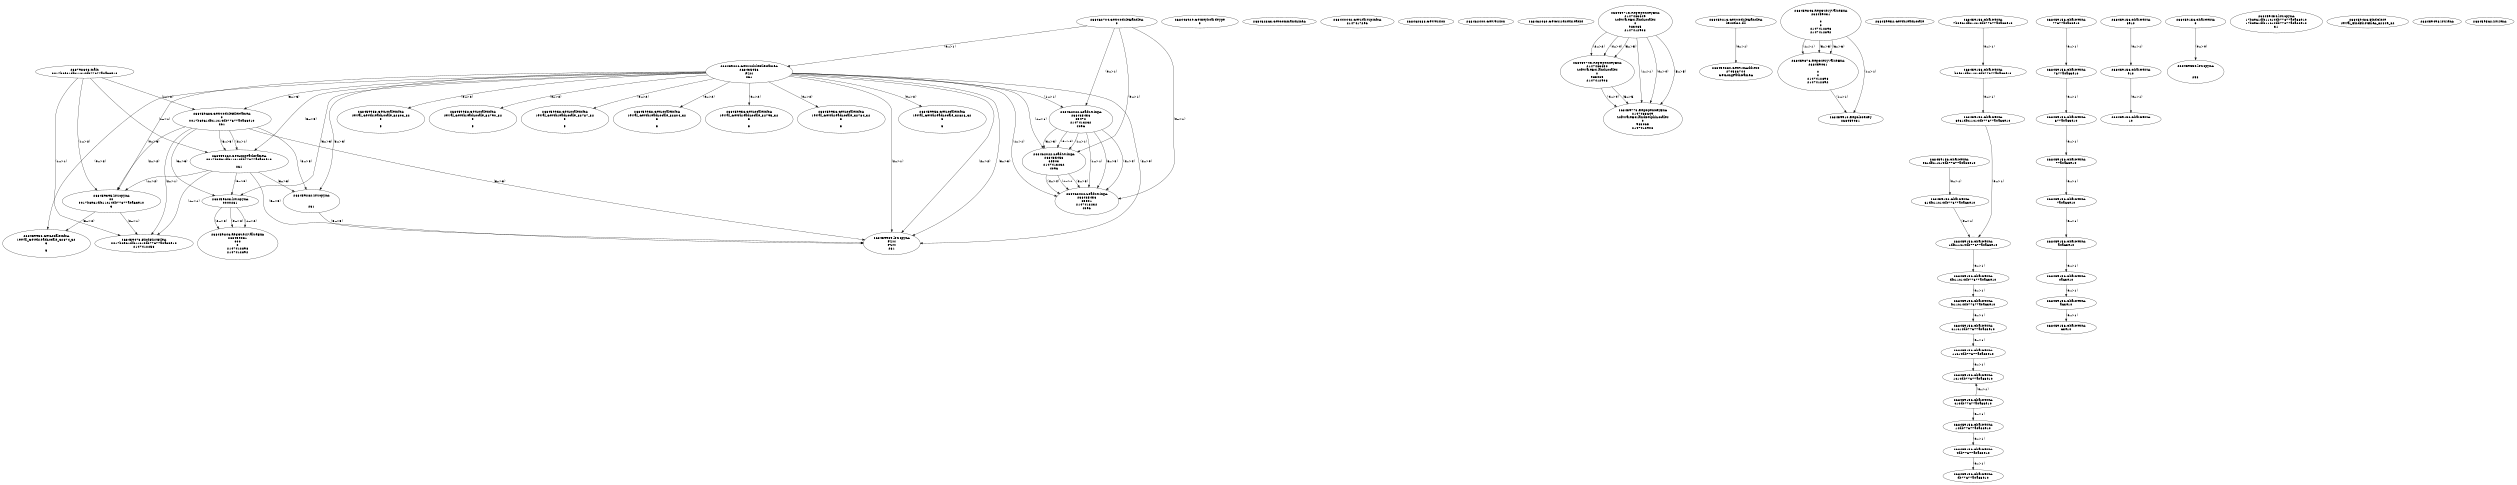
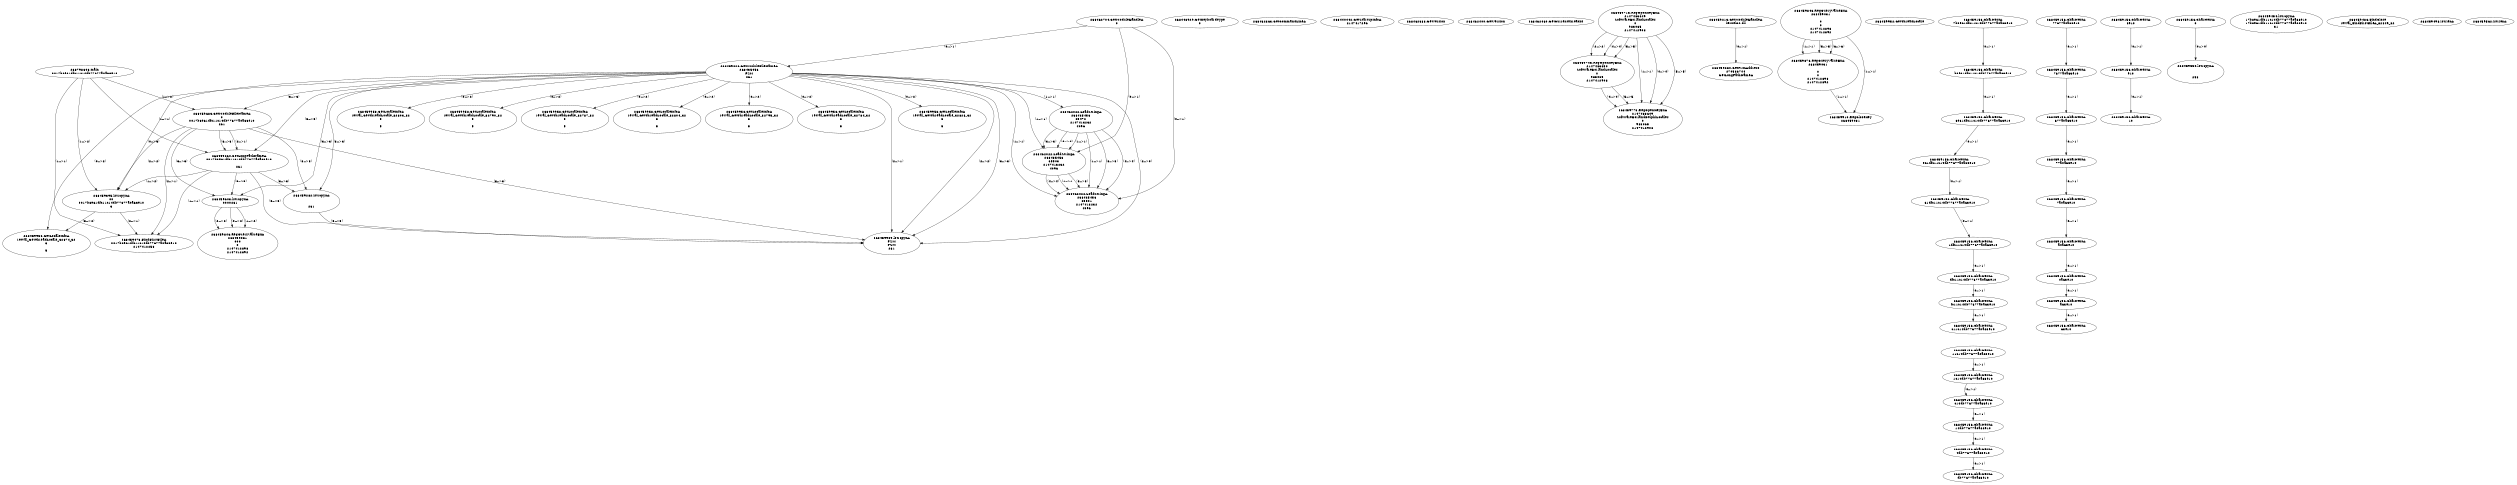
edge "268462704.GetModuleHandleA 0" -> "268462022.LoadStringA 268435456 65472 2147413232 4096": removed, label "(0-->1)"
edge "268459156.CharNextA 8e61dfc11c14db77677a0a63e10" -> "268459156.CharNextA 1dfc11c14db77677a0a63e10": now "268459156.CharNextA 8e61dfc11c14db77677a0a63e10" -> "268459156.CharNextA e61dfc11c14db77677a0a63e10"
edge "268459156.CharNextA c11c14db77677a0a63e10" -> "268459156.CharNextA 11c14db77677a0a63e10": removed, label "(0-->1)"
edge "268459156.CharNextA c14db77677a0a63e10" -> "268459156.CharNextA 1c14db77677a0a63e10": reversed
